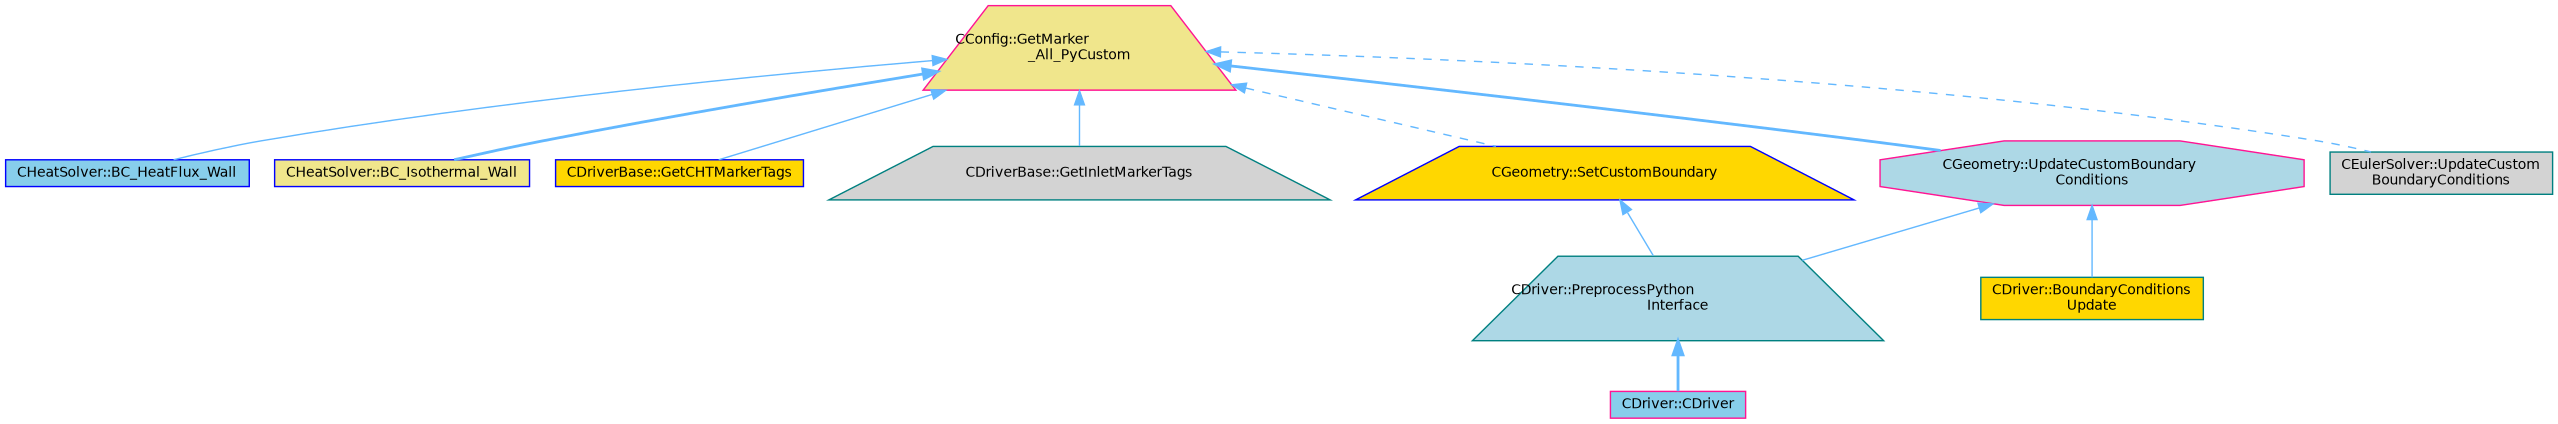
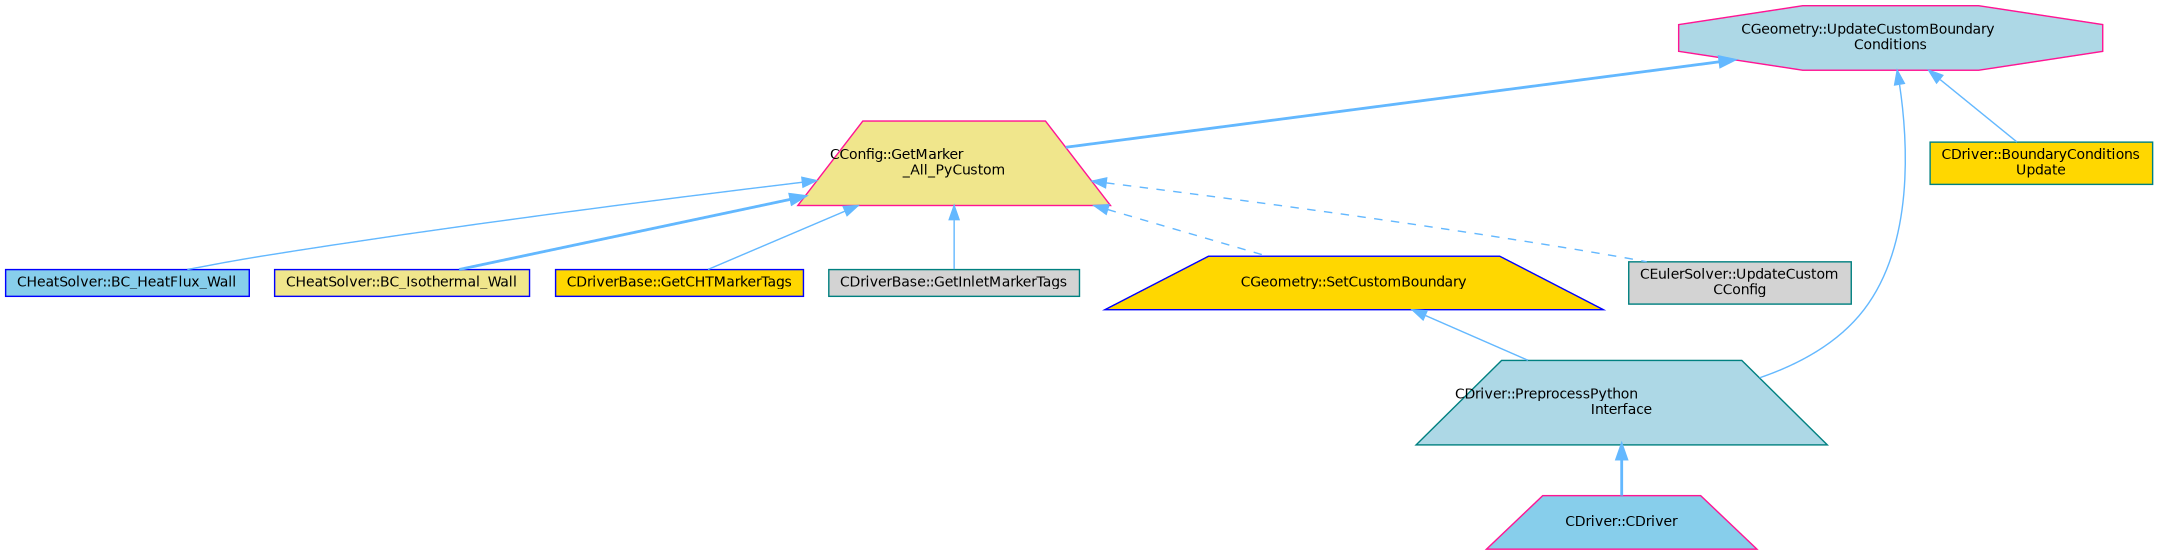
edge "CGeometry::UpdateCustomBoundary Conditions" -> "CConfig::GetMarker _All_PyCustom": reversed
node "CDriverBase::GetInletMarkerTags": shape trapezium -> box
node "CEulerSolver::UpdateCustom BoundaryConditions": label "CEulerSolver::UpdateCustom BoundaryConditions" -> "CEulerSolver::UpdateCustom CConfig"
node "CDriver::CDriver": shape box -> trapezium
